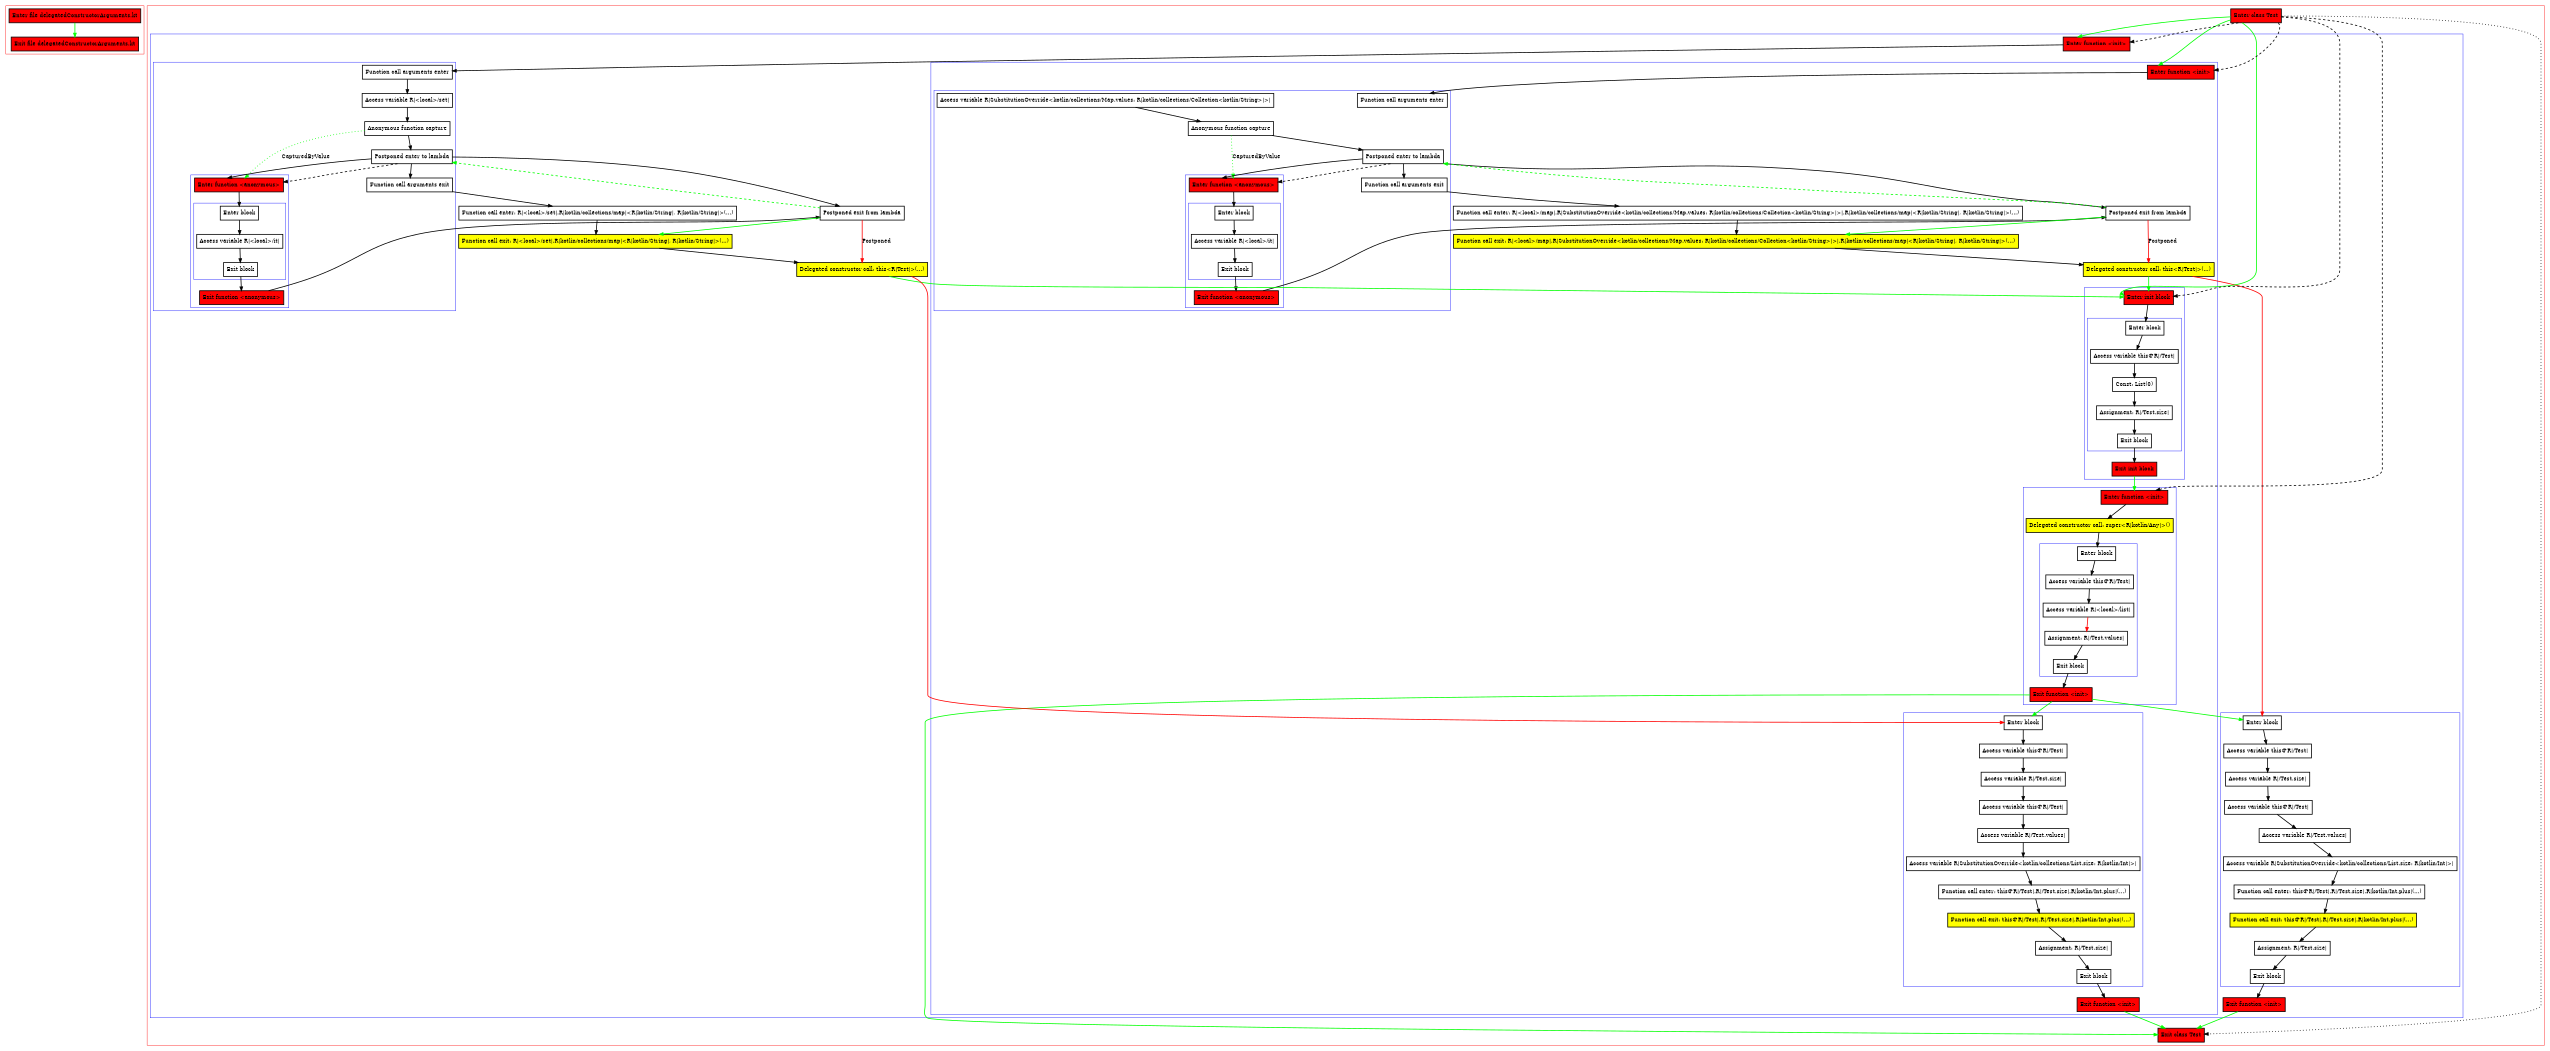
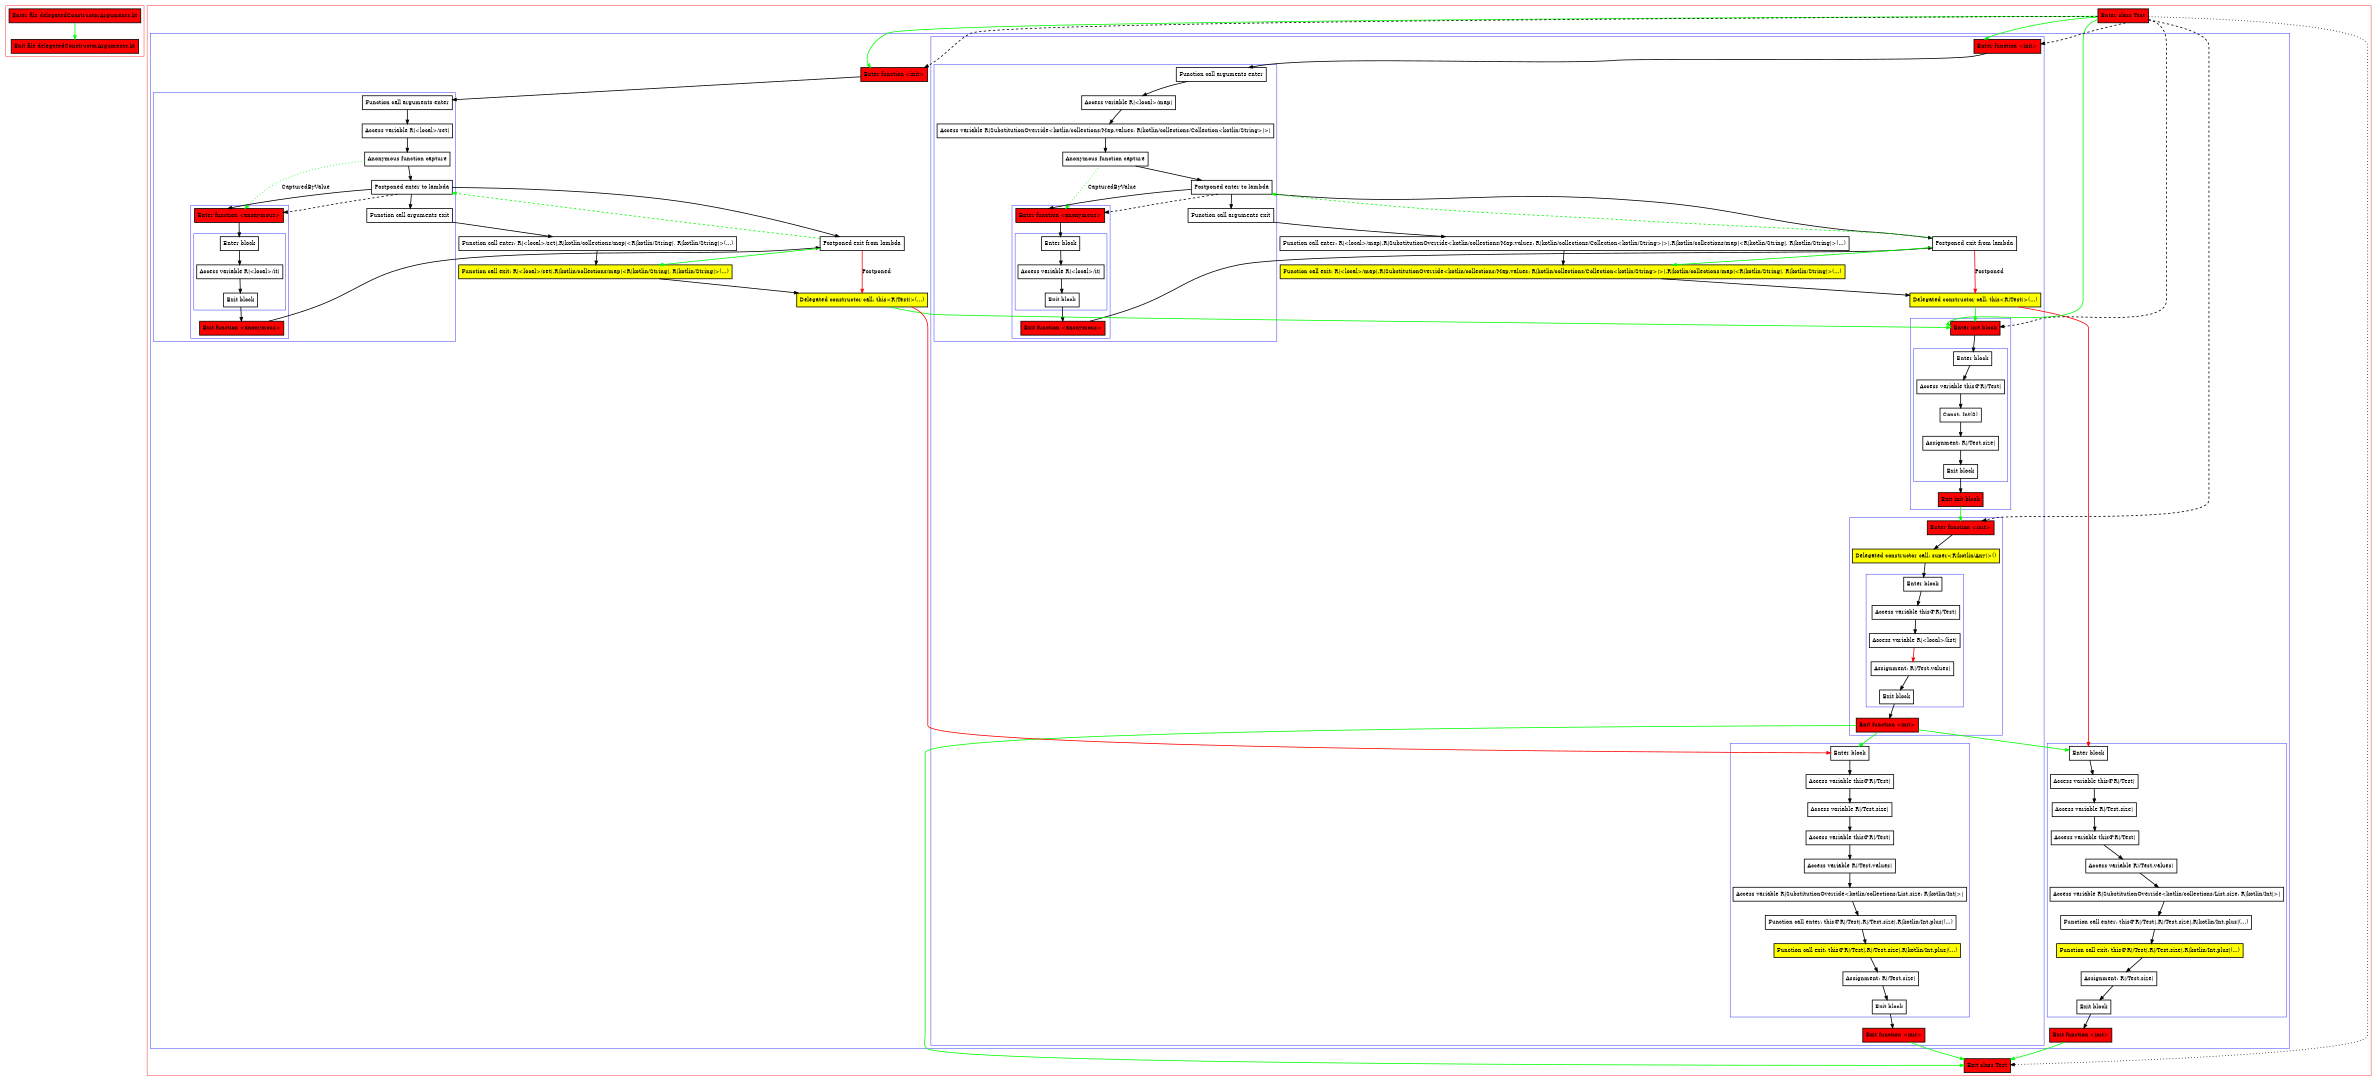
node "Access variable R|<local>/map|": added
node "Const: List(0)": label "Const: List(0)" -> "Const: Int(0)"
